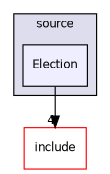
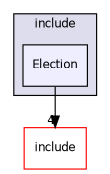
cluster "source": label "source" -> "include"
